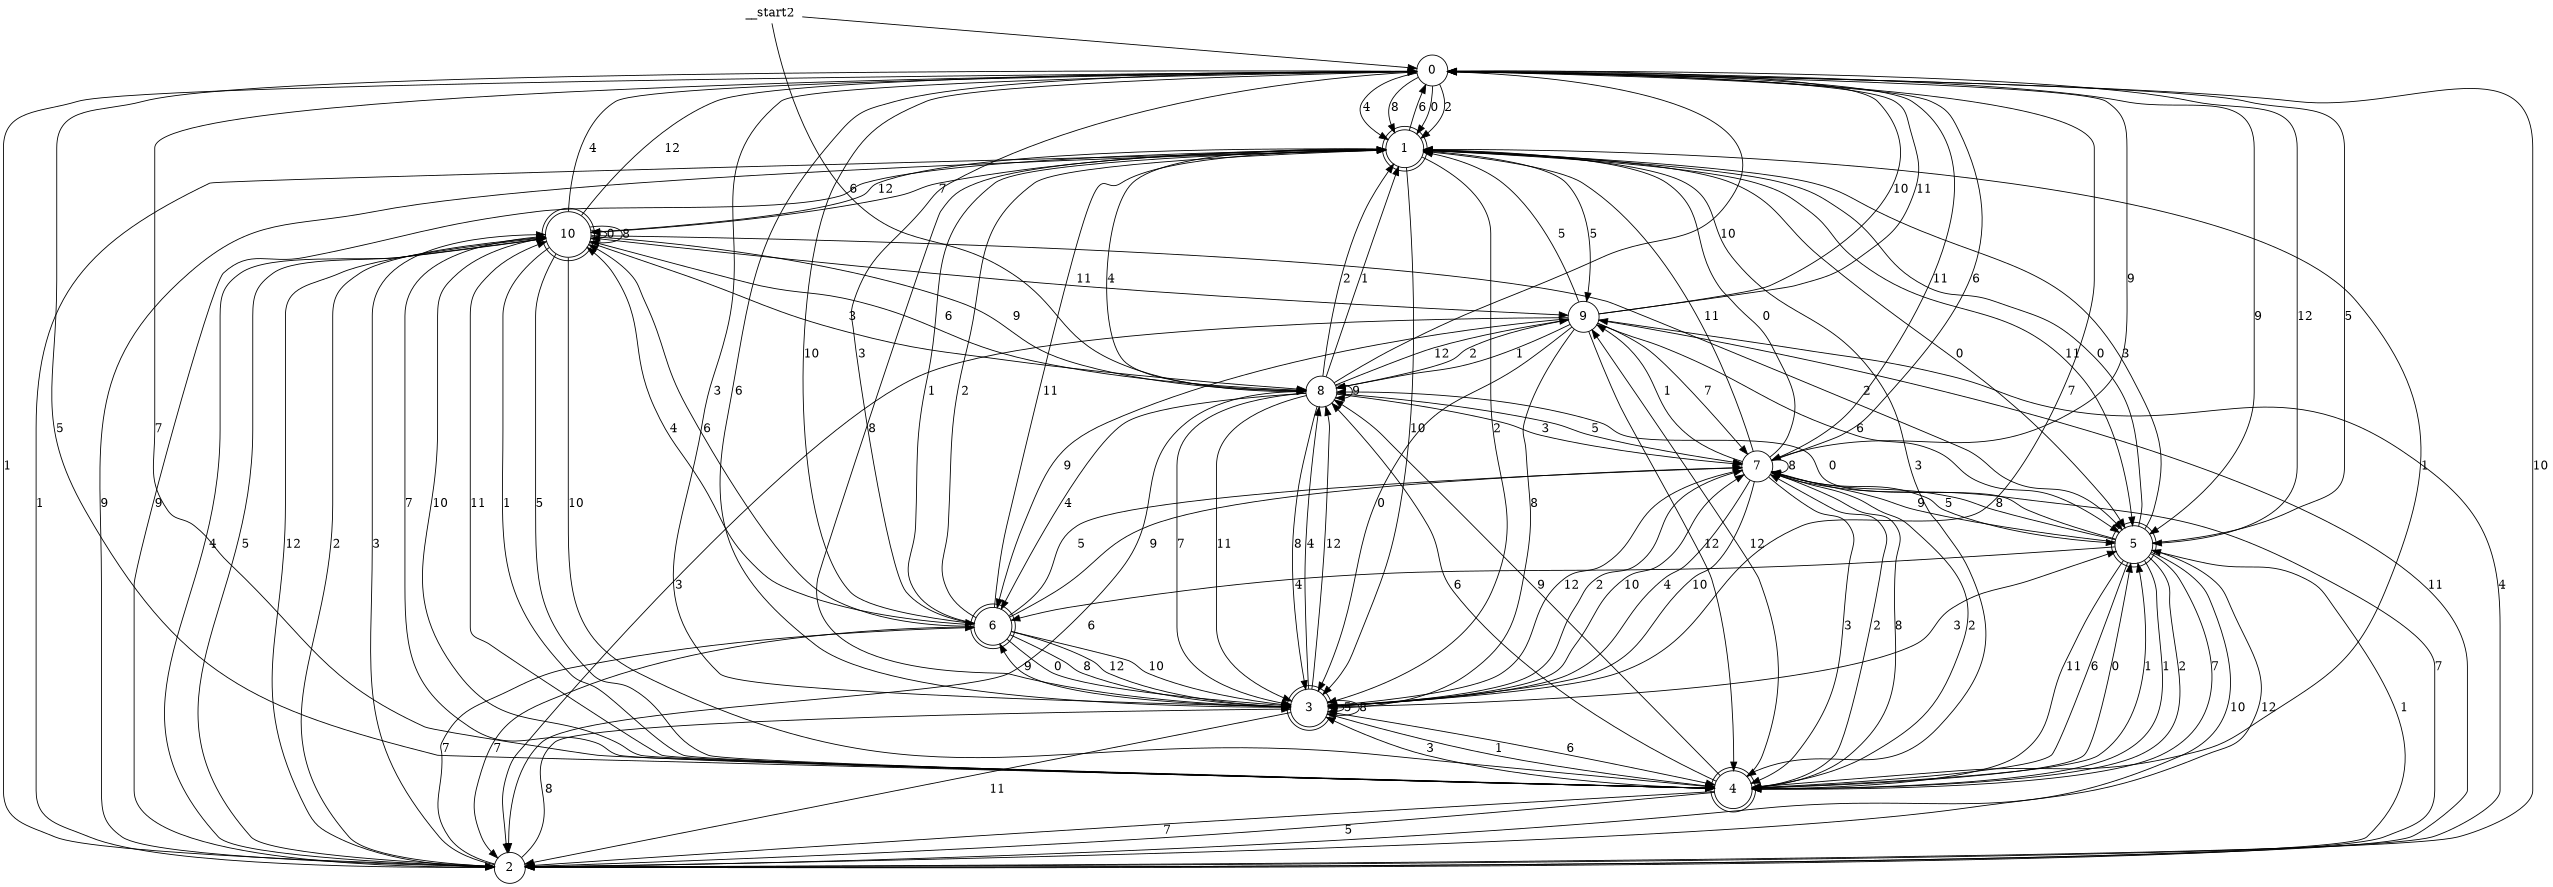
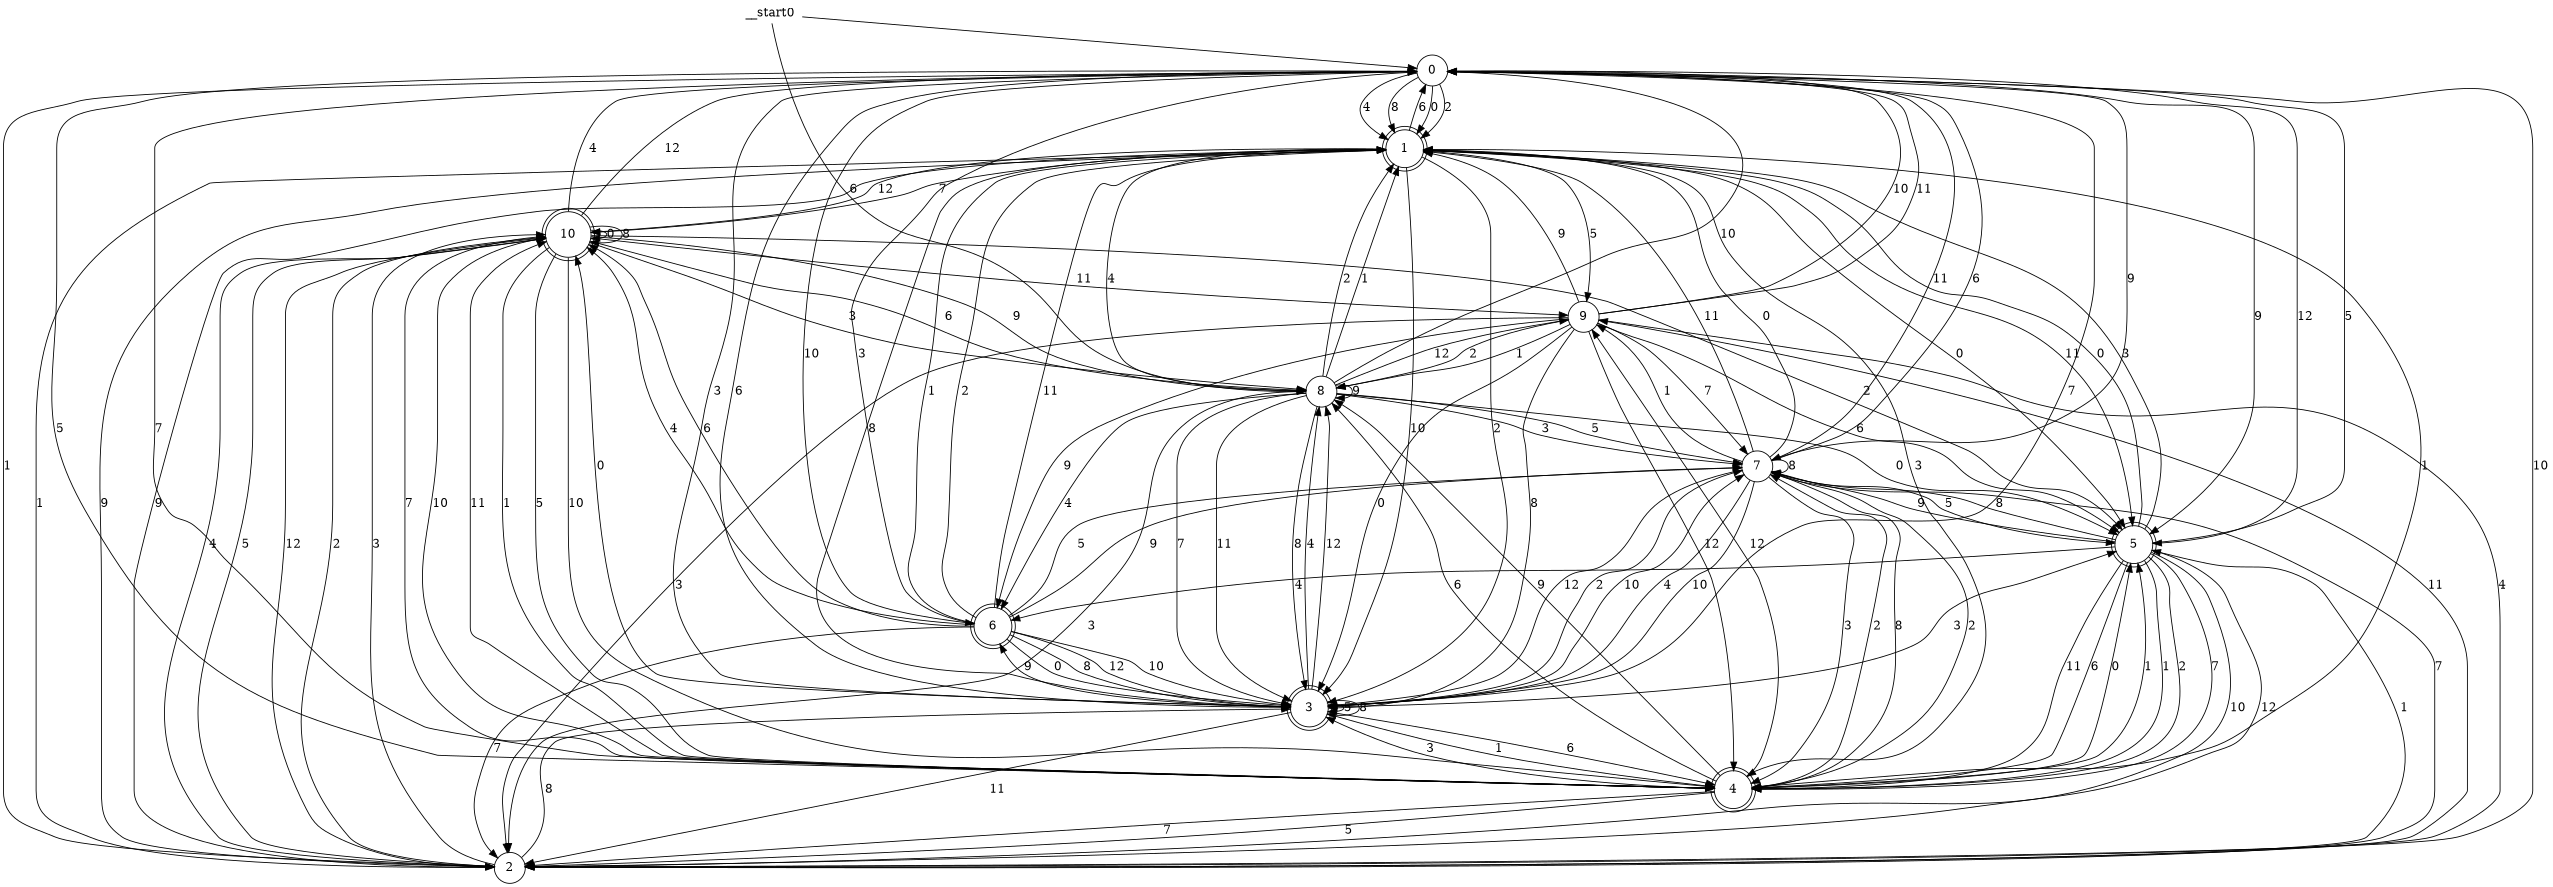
node "__start2": label "__start2" -> "__start0"
edge "9" -> "1": label "5" -> "9"
edge "5" -> "8": reversed
edge "8" -> "2": label "6" -> "3"
edge "2" -> "6": removed, label "7"
edge "3" -> "10": added, label "0"
